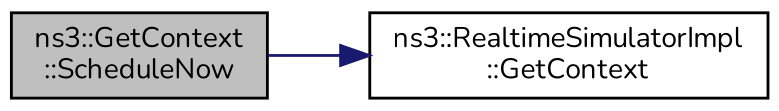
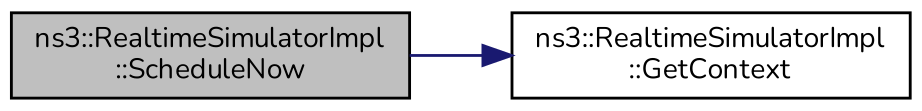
node "ns3::GetContext ::ScheduleNow": label "ns3::GetContext ::ScheduleNow" -> "ns3::RealtimeSimulatorImpl ::ScheduleNow"
